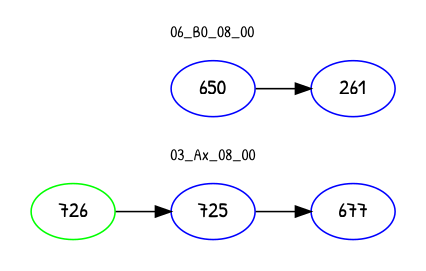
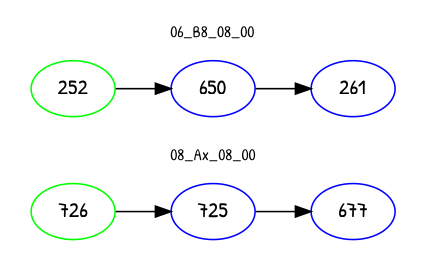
cluster "06_B0_08_00": label "06_B0_08_00" -> "06_B8_08_00"
node "252": added
cluster "03_Ax_08_00": label "03_Ax_08_00" -> "08_Ax_08_00"
